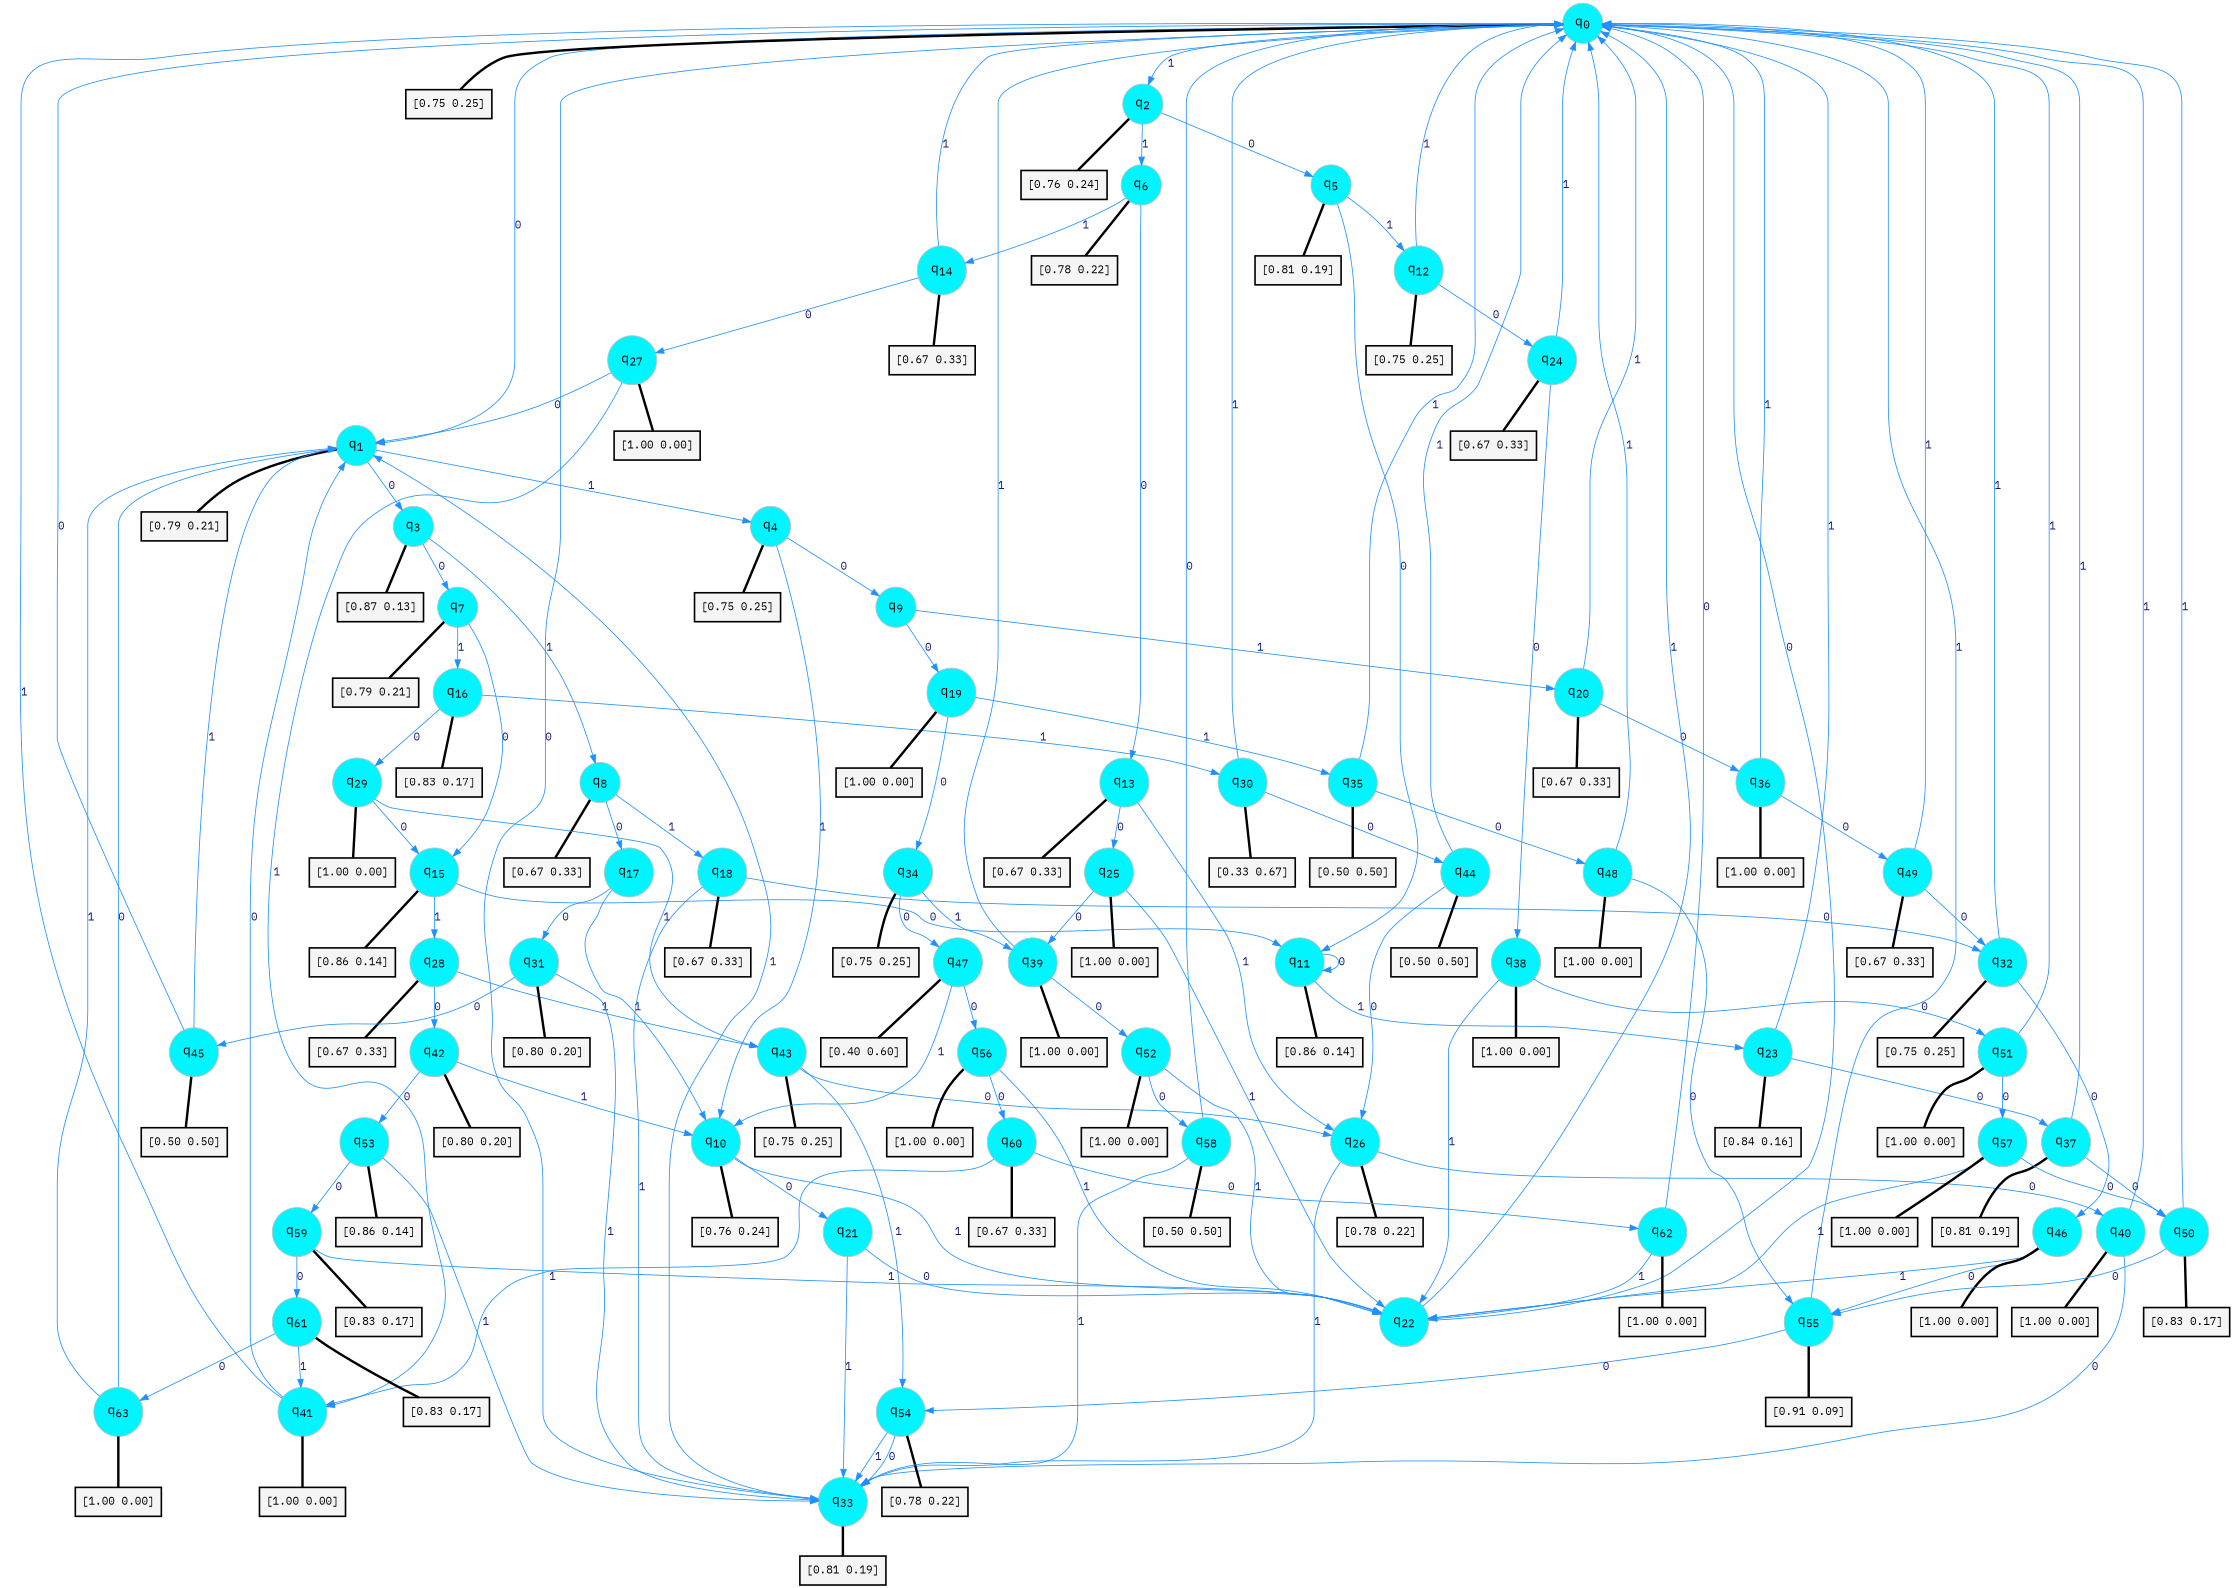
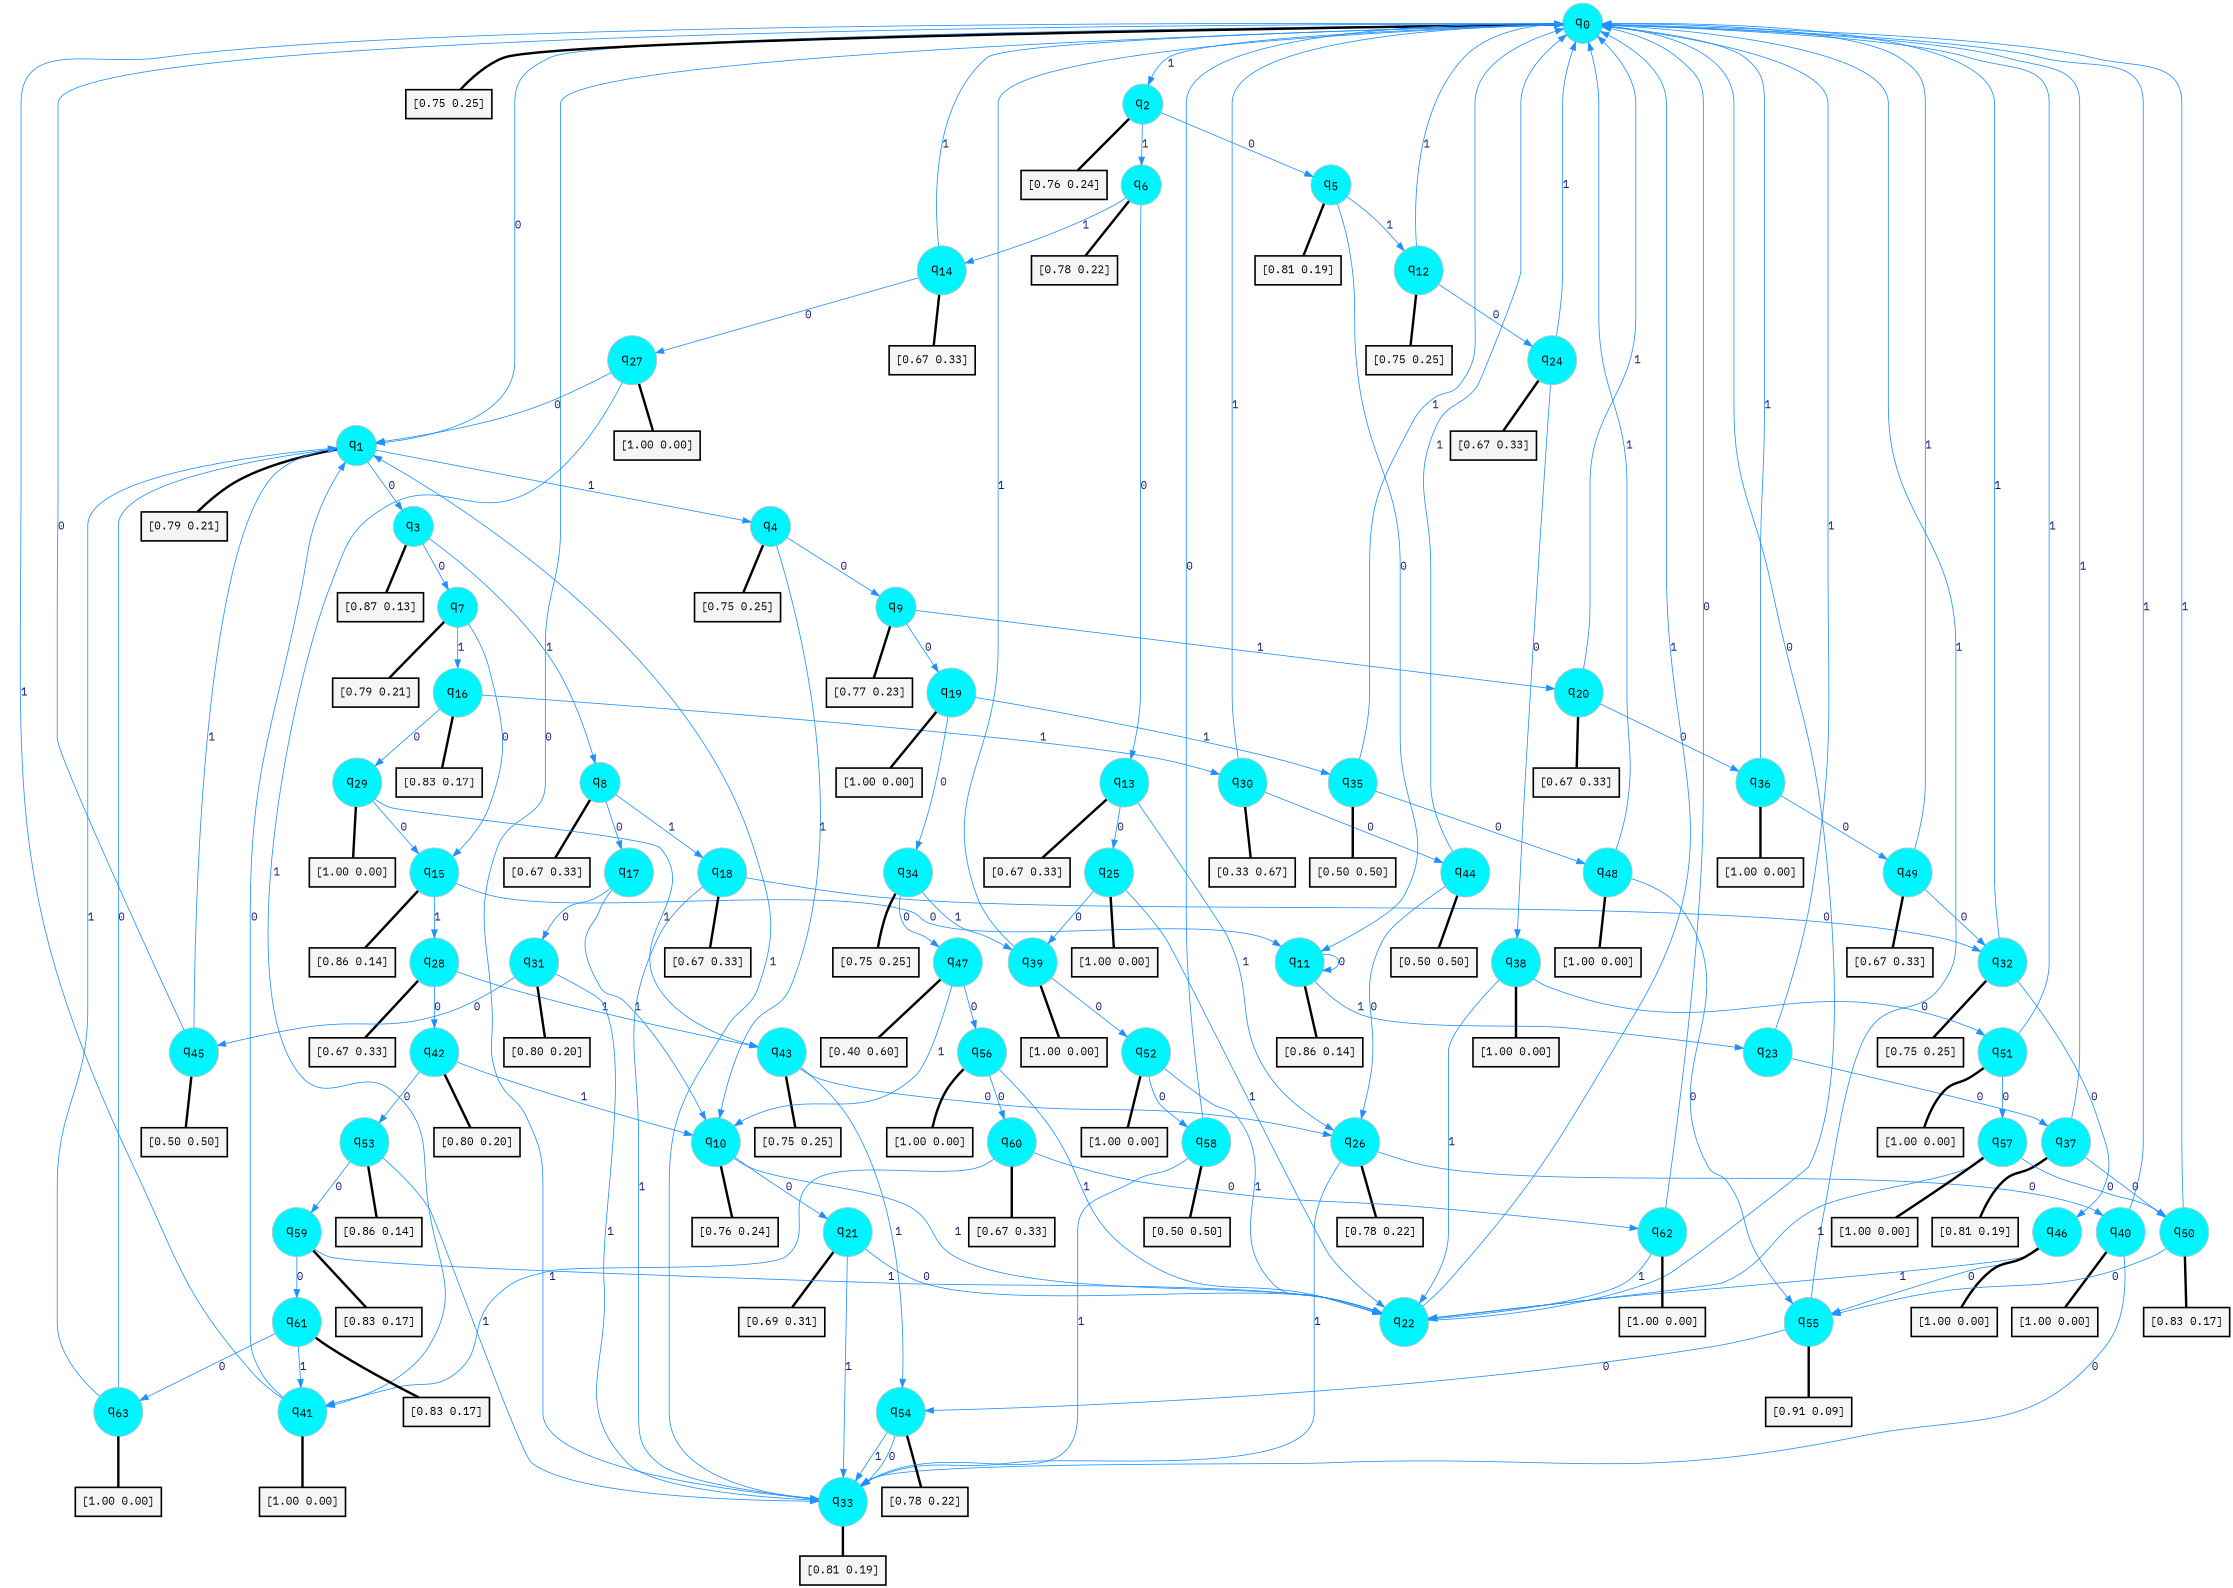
node "[0.77 0.23]": added
node "[0.84 0.16]": removed
node "[0.69 0.31]": added
